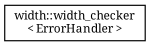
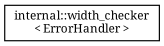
node "width::width_checker < ErrorHandler >": label "width::width_checker < ErrorHandler >" -> "internal::width_checker < ErrorHandler >"
